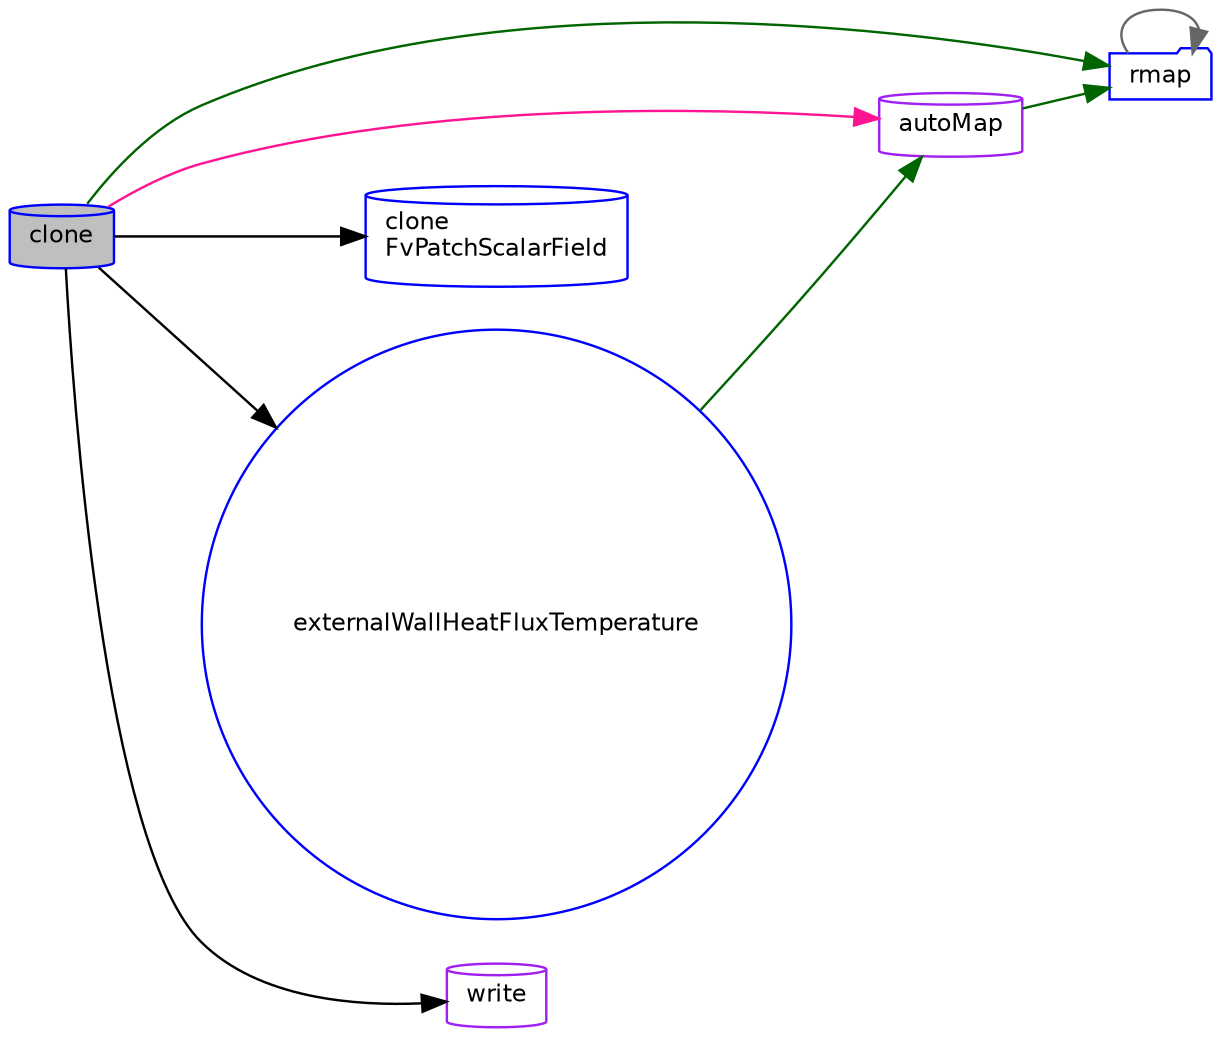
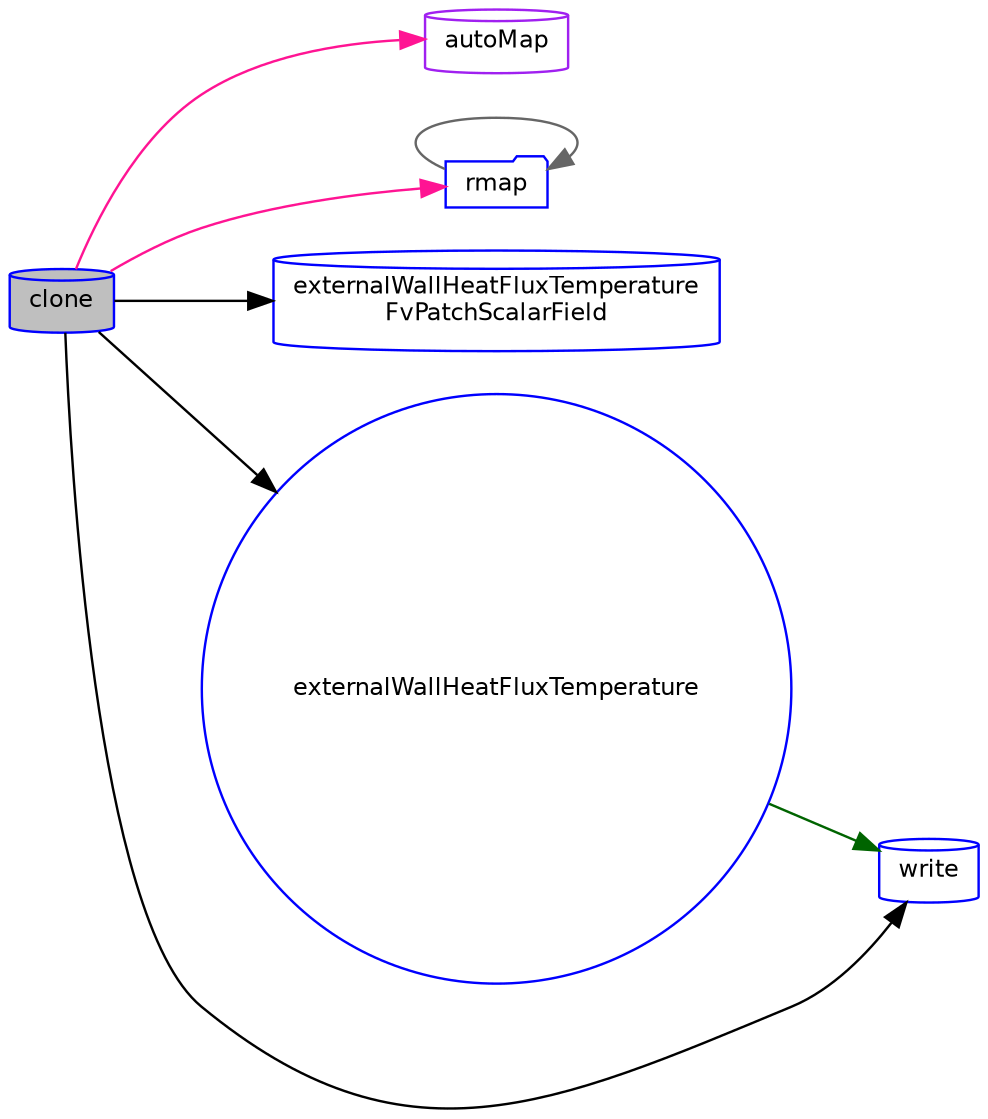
edge "clone" -> "rmap": color darkgreen -> deeppink
edge "autoMap" -> "rmap": removed
node "clone FvPatchScalarField": label "clone FvPatchScalarField" -> "externalWallHeatFluxTemperature FvPatchScalarField"
edge "externalWallHeatFluxTemperature" -> "autoMap": now "externalWallHeatFluxTemperature" -> "write"
node "write": color purple -> blue
